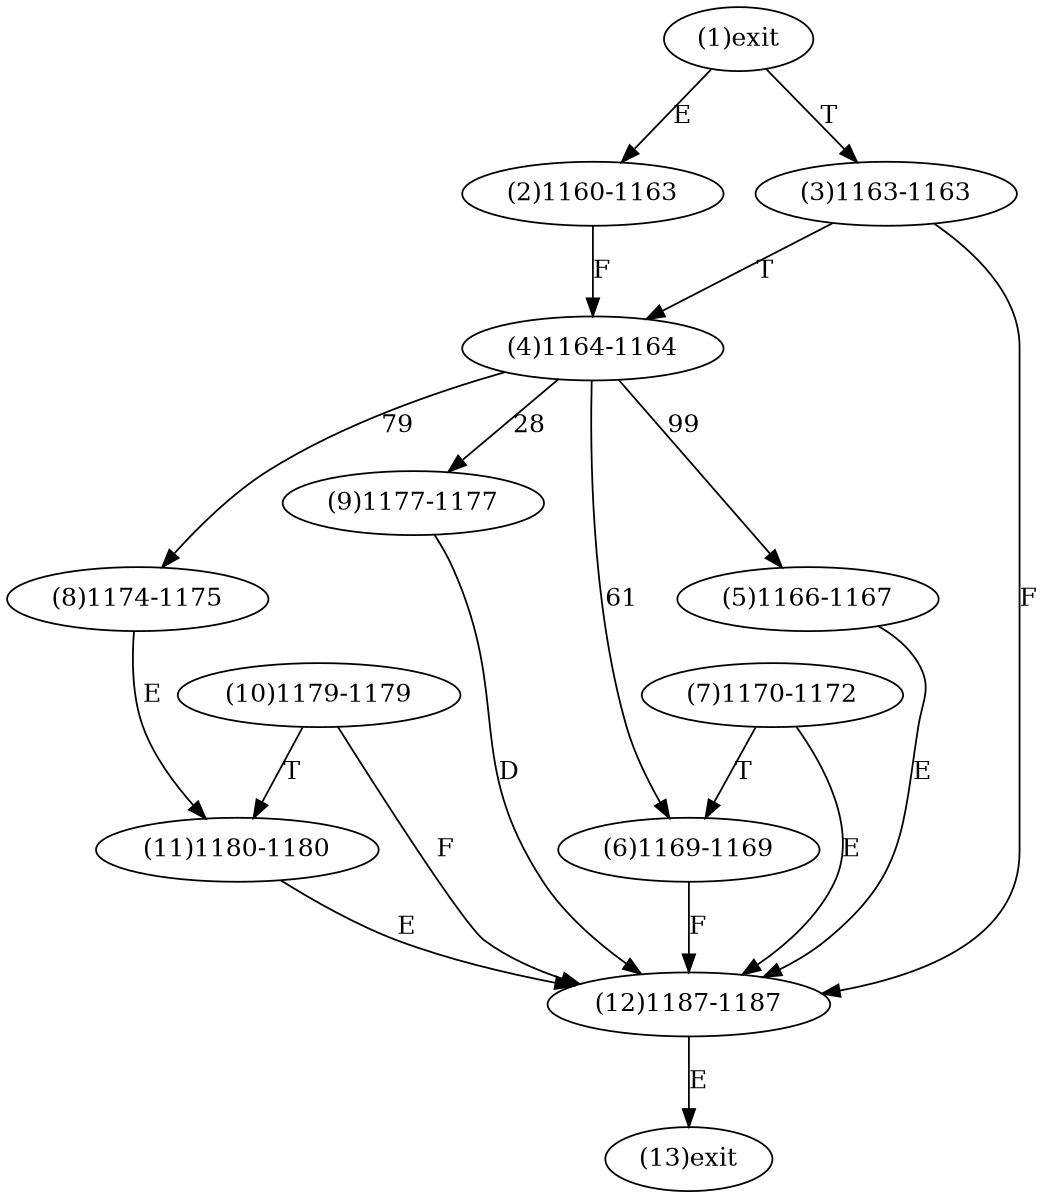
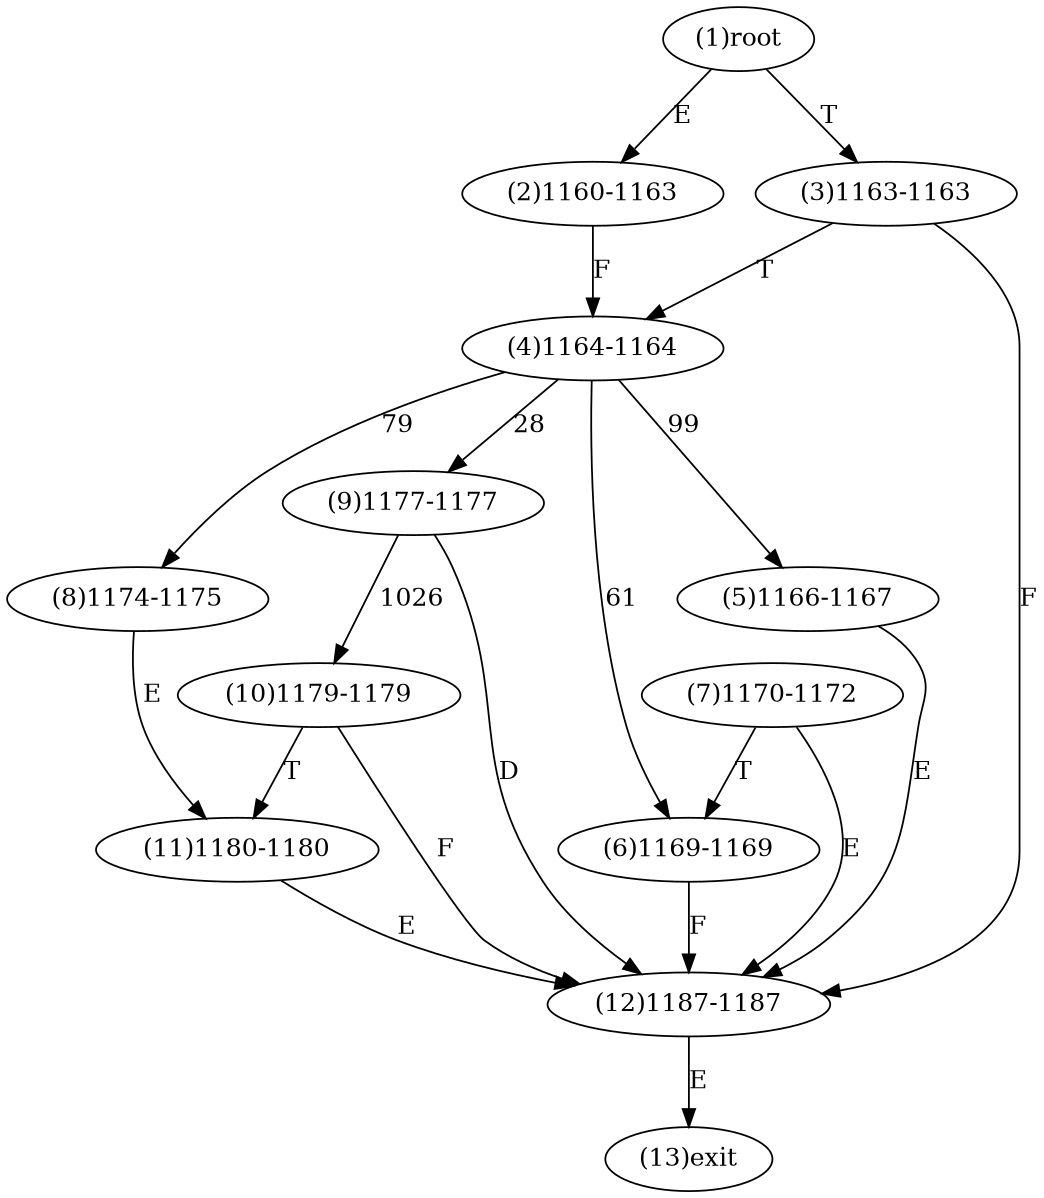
node "(1)exit": label "(1)exit" -> "(1)root"
edge "(9)1177-1177" -> "(10)1179-1179": added, label "1026"
